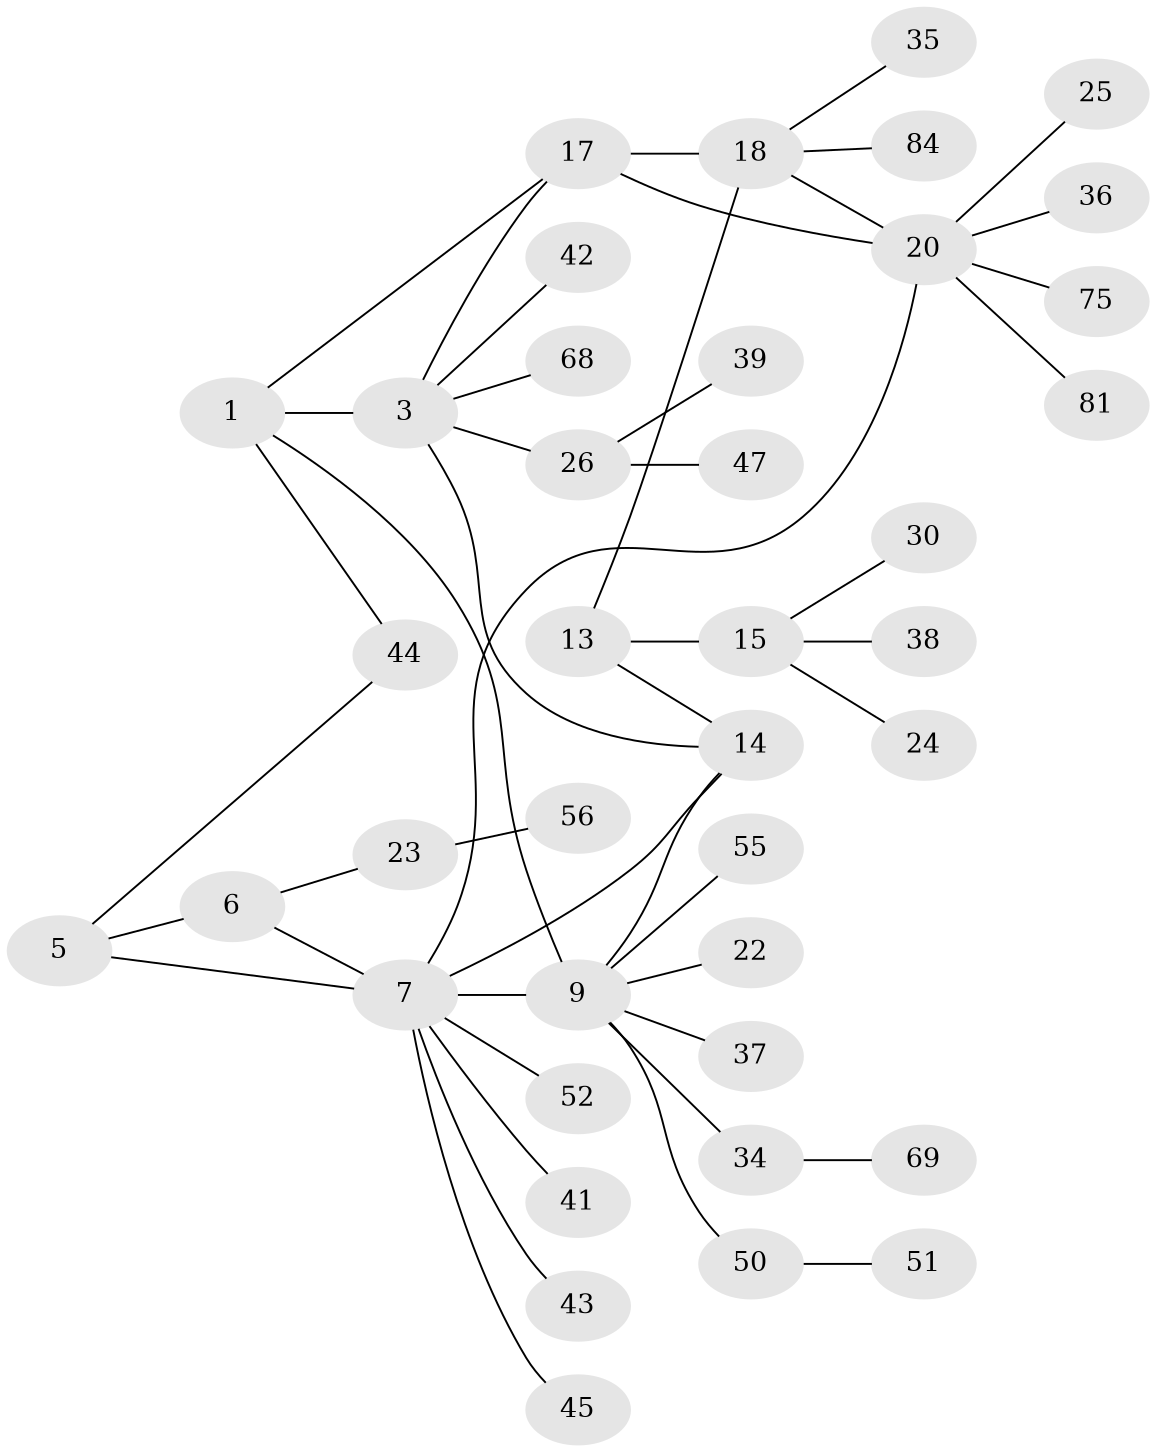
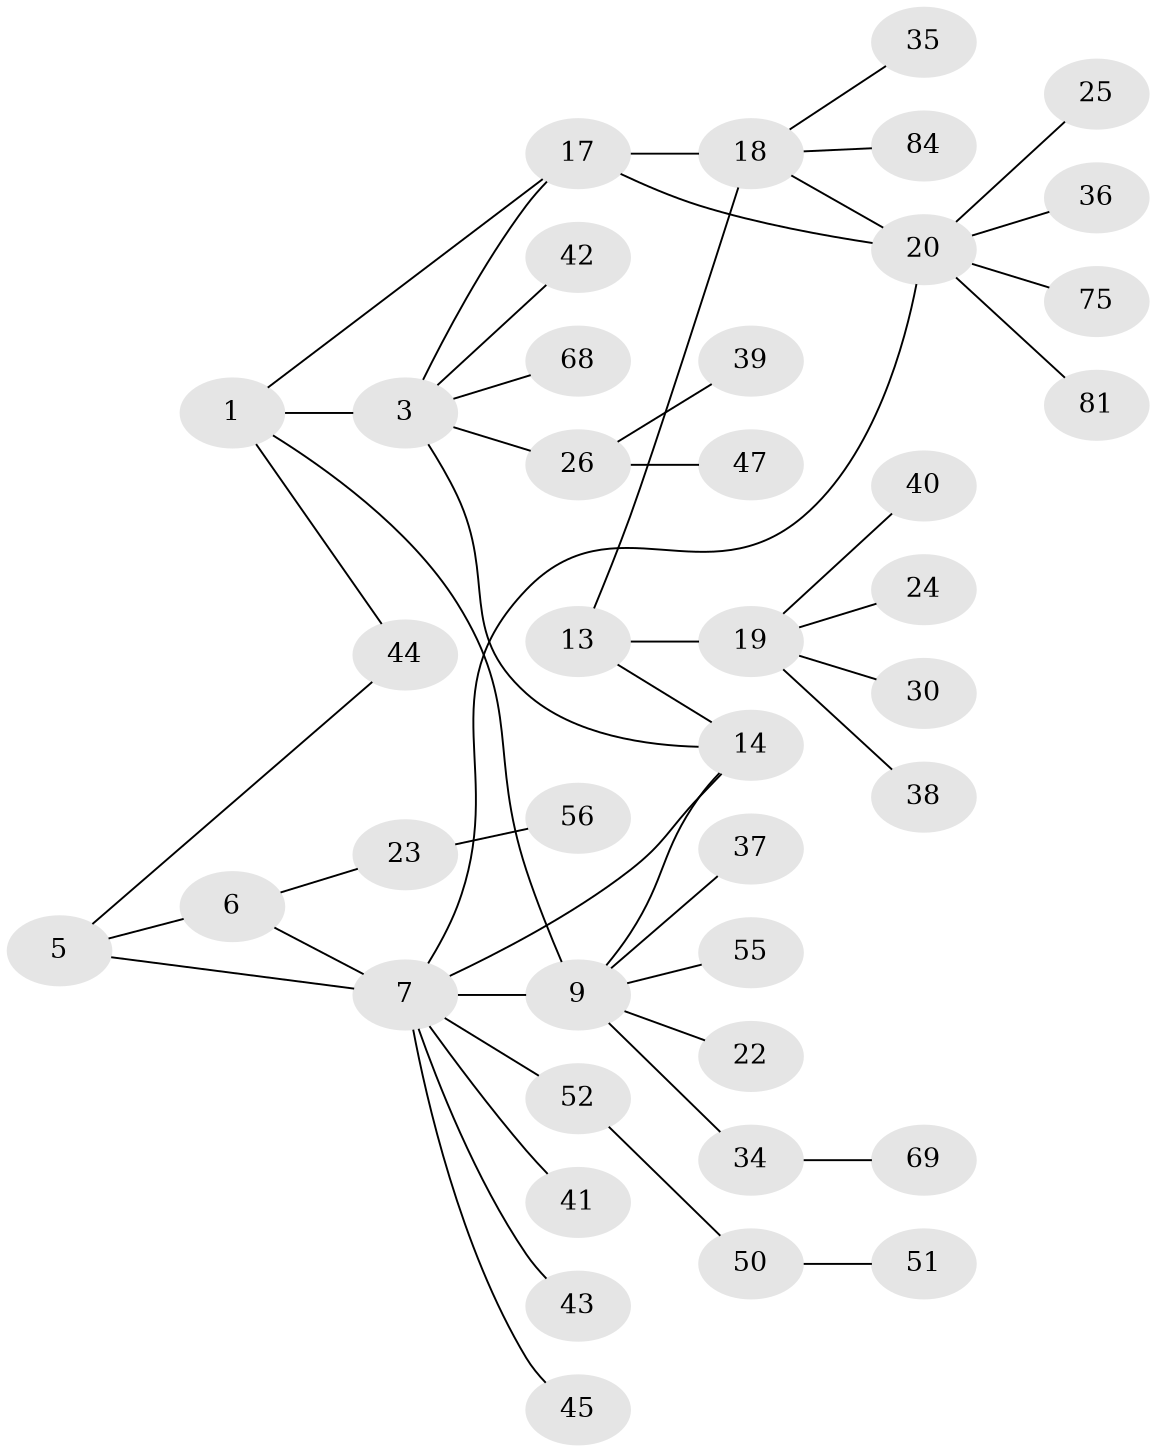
node "40": added
node "15": label "15" -> "19"
edge "9" -- "50": now "52" -- "50"
